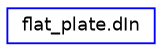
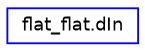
node "flat_plate.dIn": label "flat_plate.dIn" -> "flat_flat.dIn"
